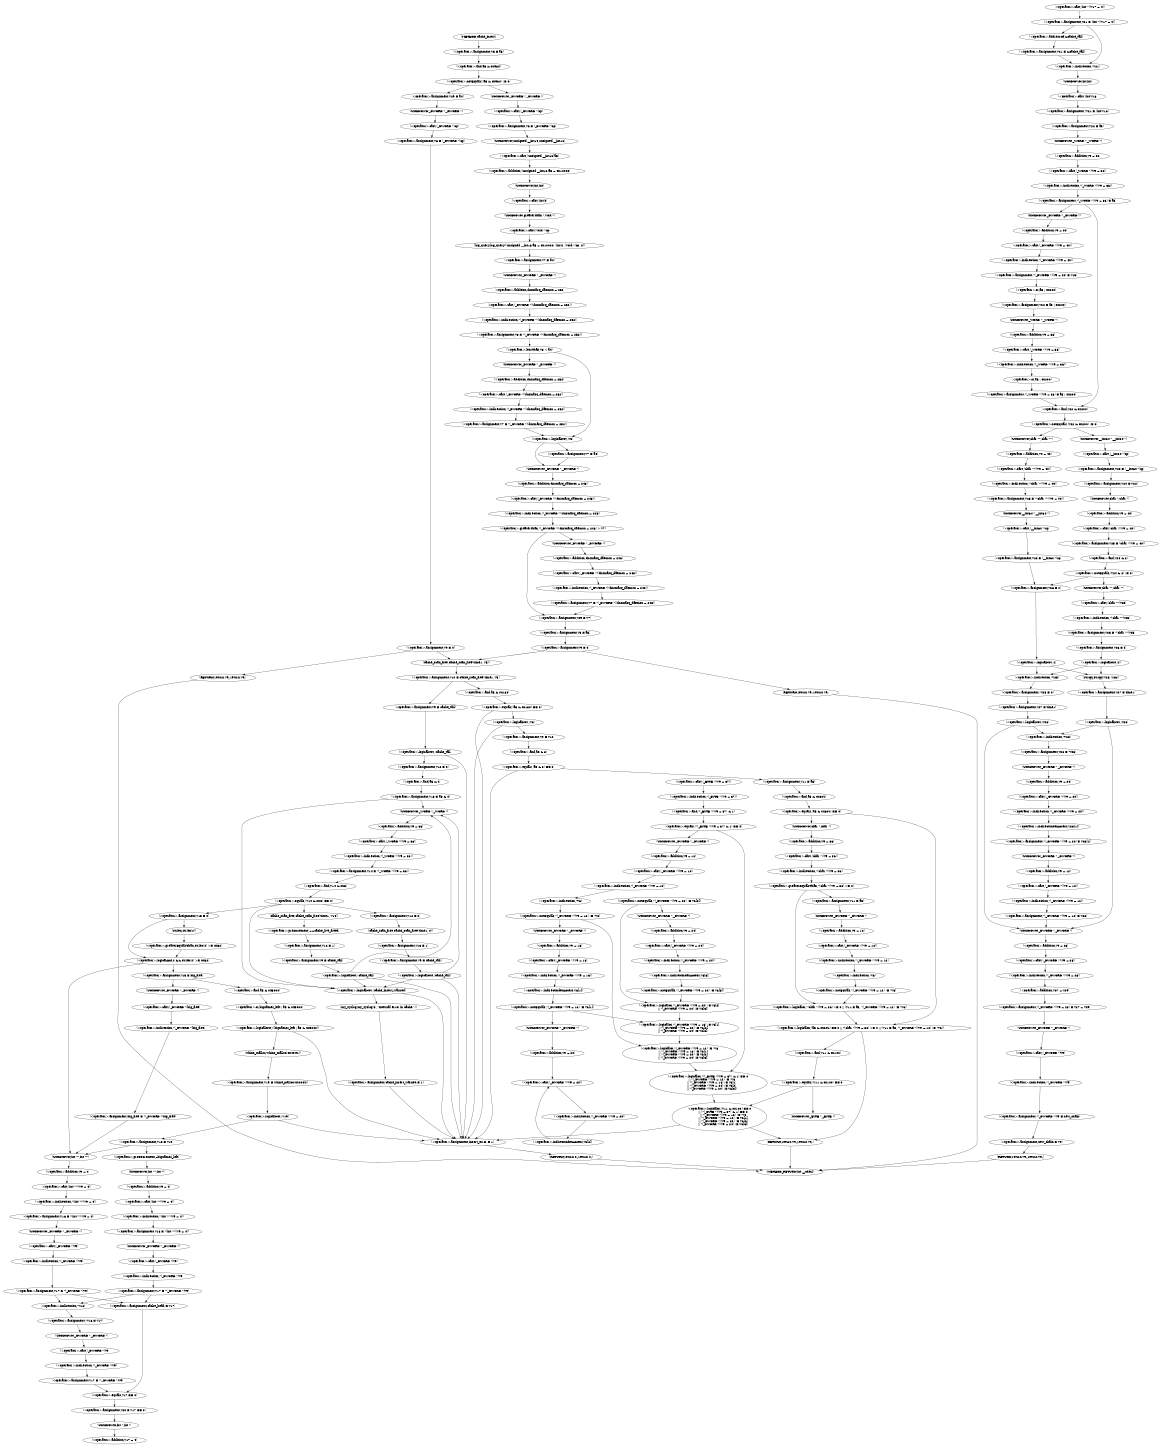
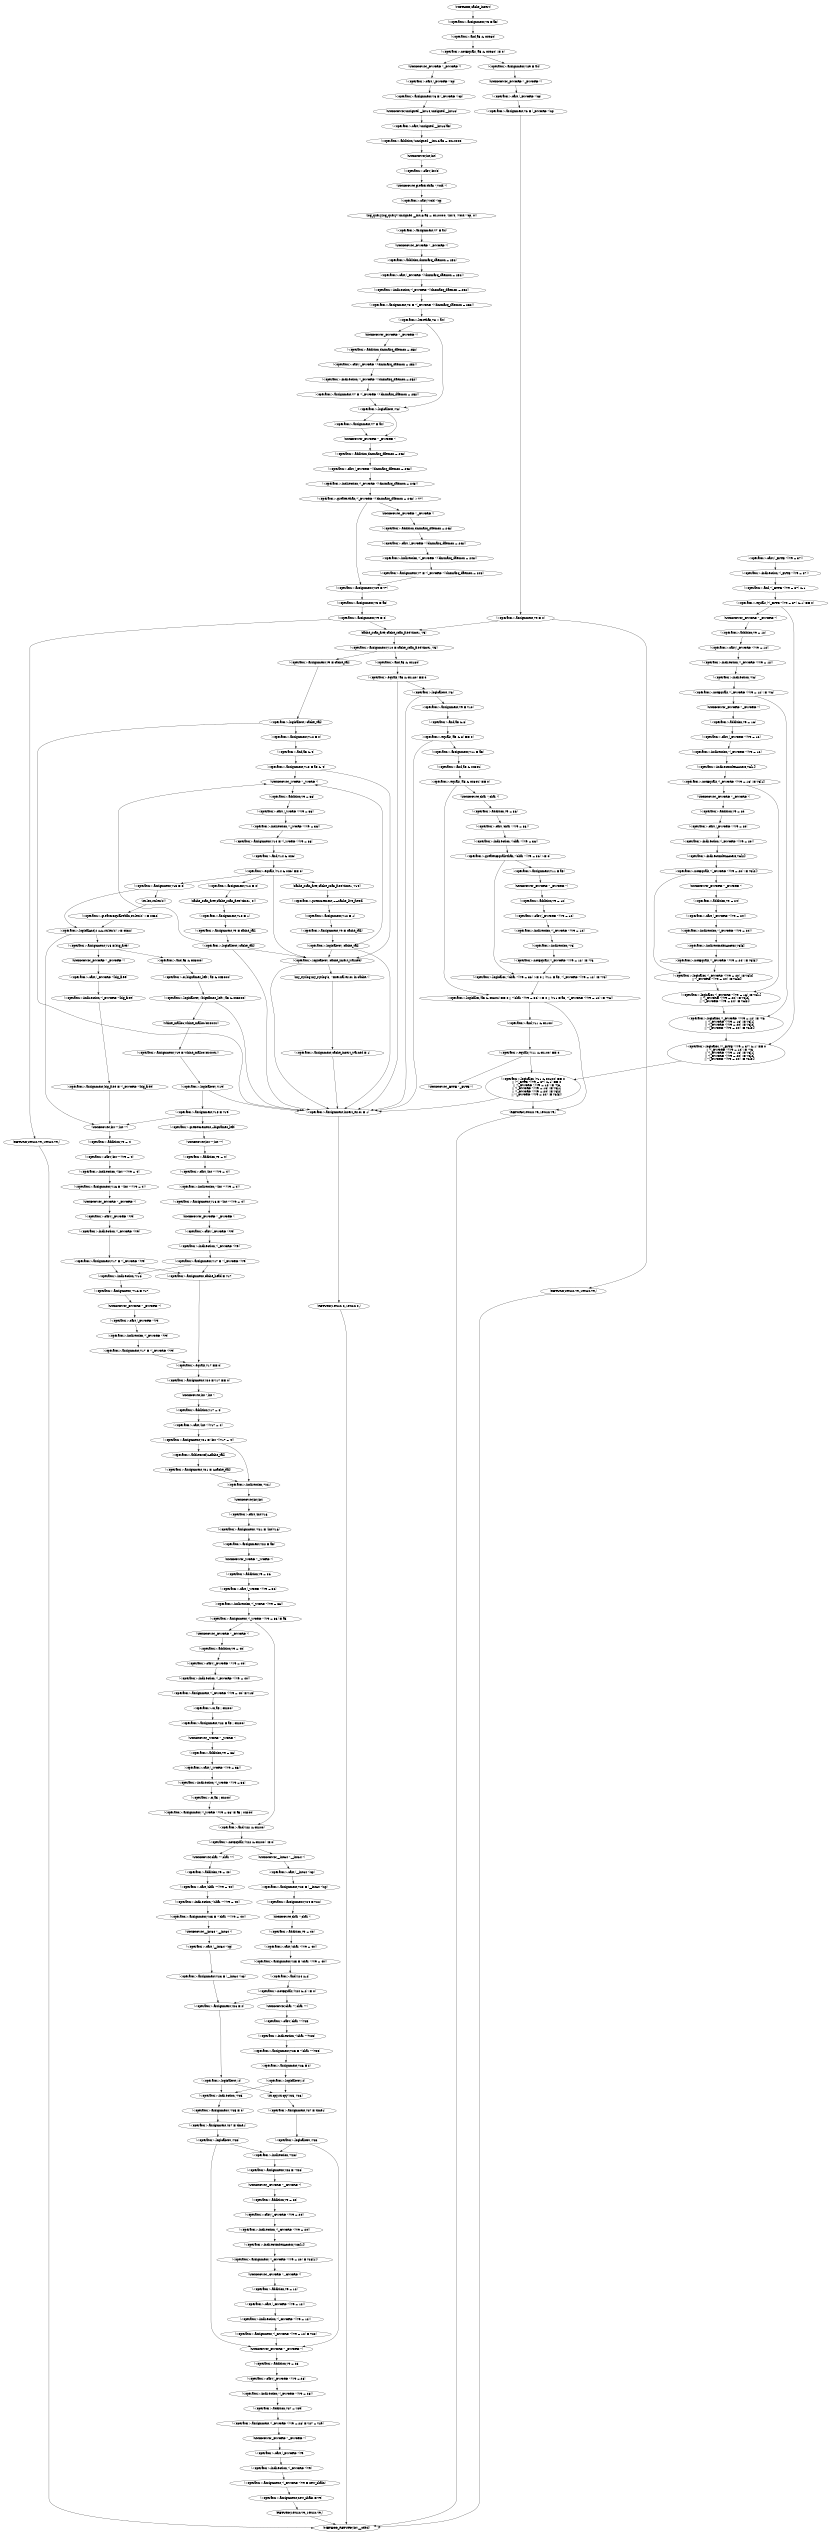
edge "(<operator>.indirectIndexAccess,v6[2])" -> "(<operator>.cast,(_DWORD *)(v9 + 20))": now "(<operator>.indirectIndexAccess,v6[2])" -> "(<operator>.notEquals,*(_DWORD *)(v9 + 20) != v6[2])"
edge "(<operator>.addition,v17 + 4)" -> "(<operator>.cast,(int *)(v17 + 4))": added
